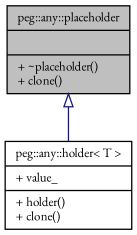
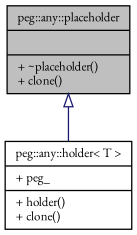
node "peg::any::holder< T >": text "+ value_" -> "+ peg_"
